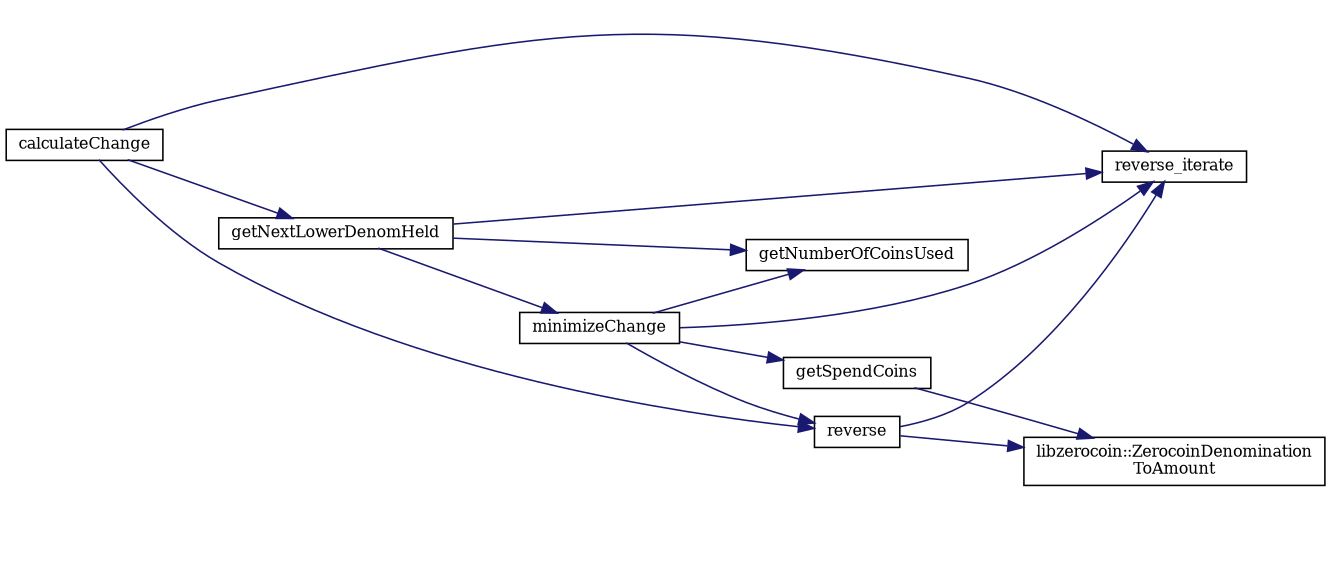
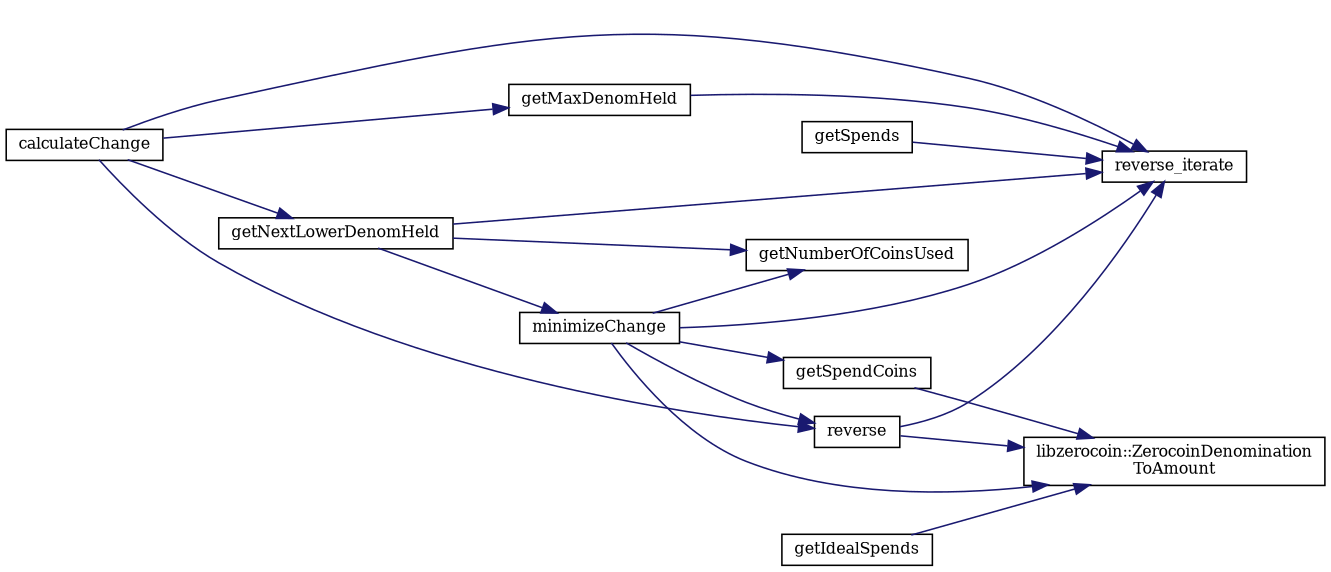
node "getMaxDenomHeld": added
node "getSpends": added
edge "minimizeChange" -> "libzerocoin::ZerocoinDenomination ToAmount": added
node "getIdealSpends": added
